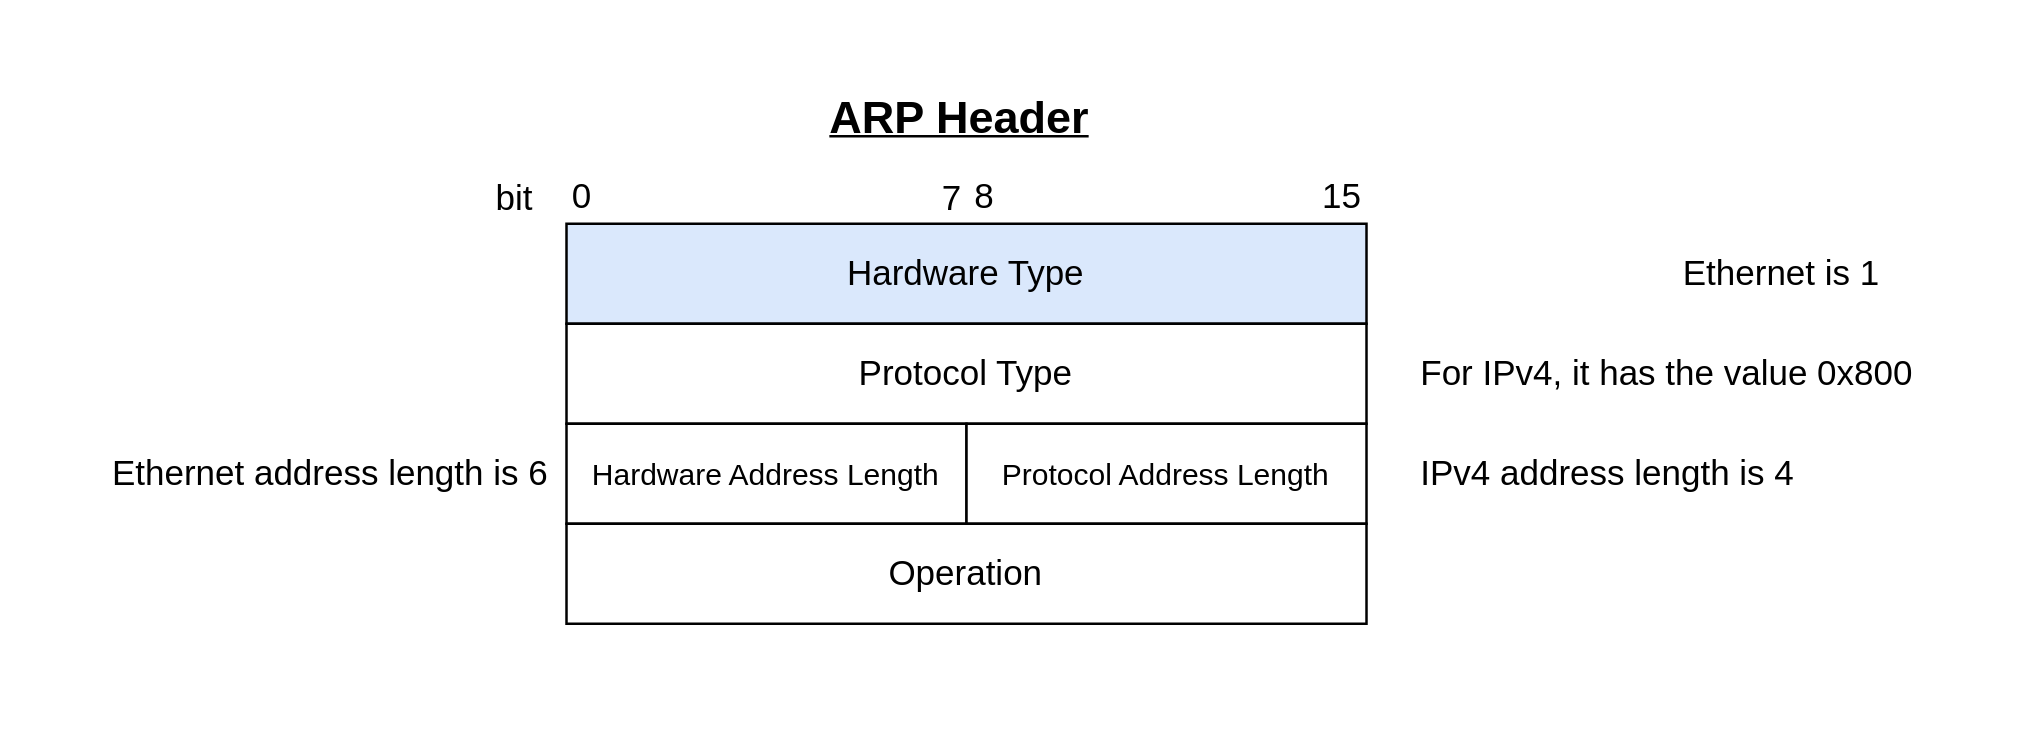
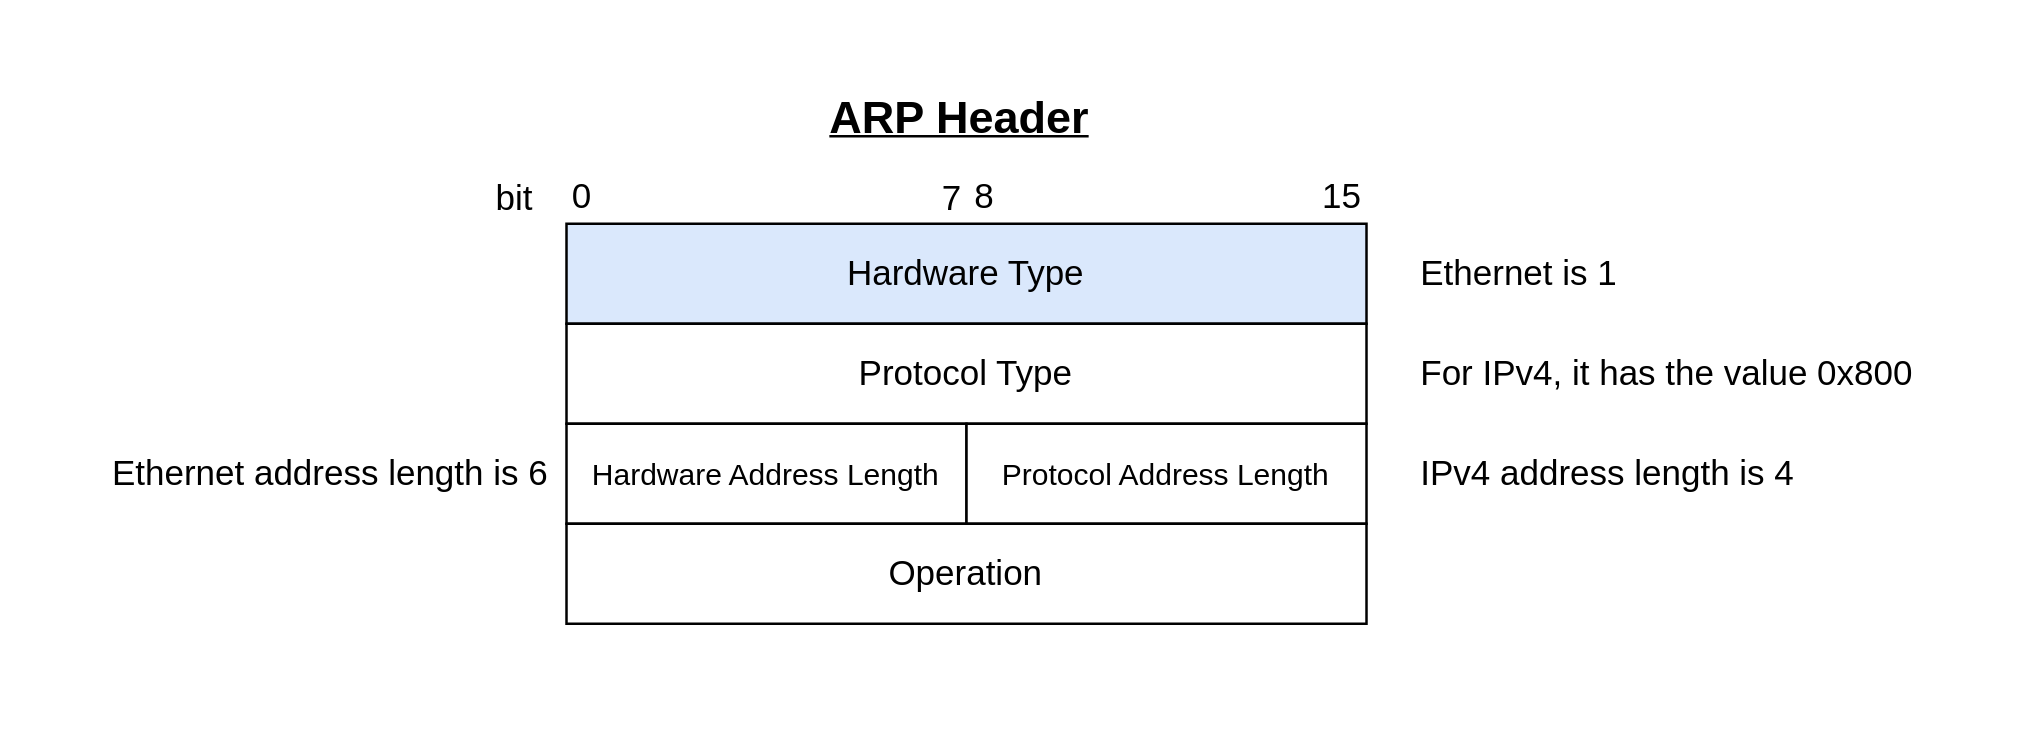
node "Ethernet is 1": moved (1804, 274) -> (1541, 274)
